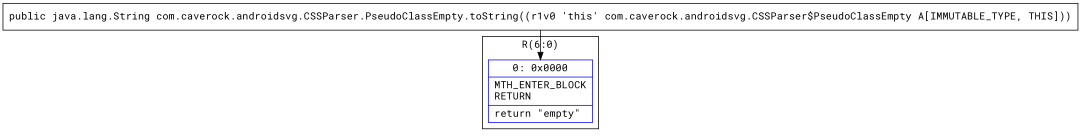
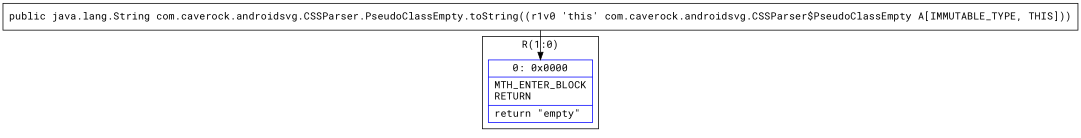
cluster "R(6:0)": label "R(6:0)" -> "R(1:0)"
